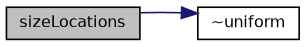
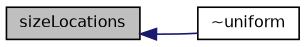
edge "sizeLocations" -> "~uniform": reversed
